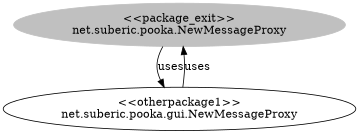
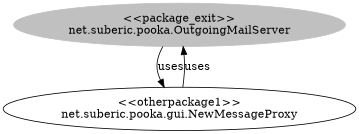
node "<<package_exit>> net.suberic.pooka.NewMessageProxy": label "<<package_exit>> net.suberic.pooka.NewMessageProxy" -> "<<package_exit>> net.suberic.pooka.OutgoingMailServer"
